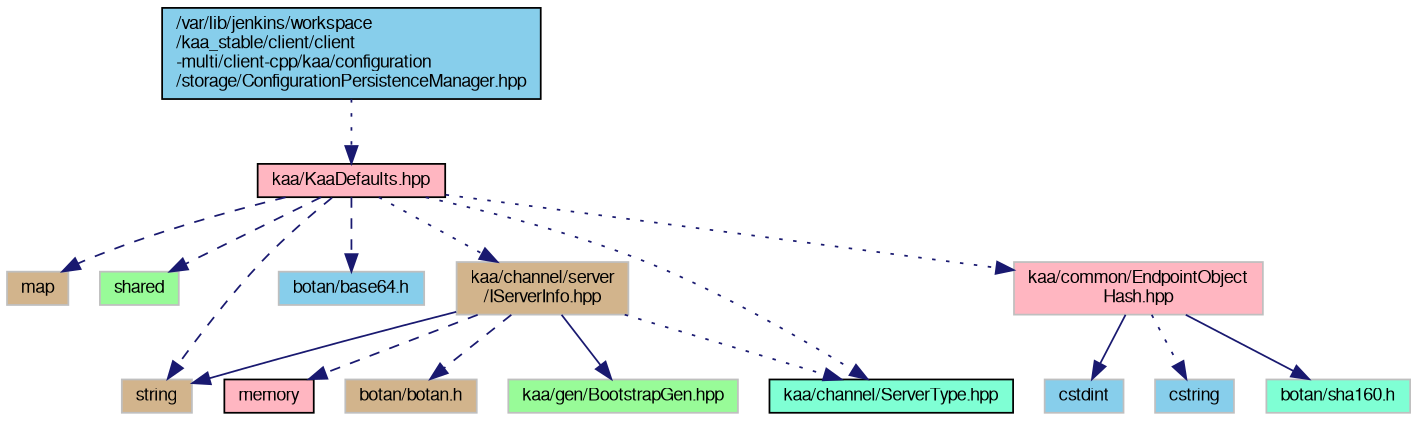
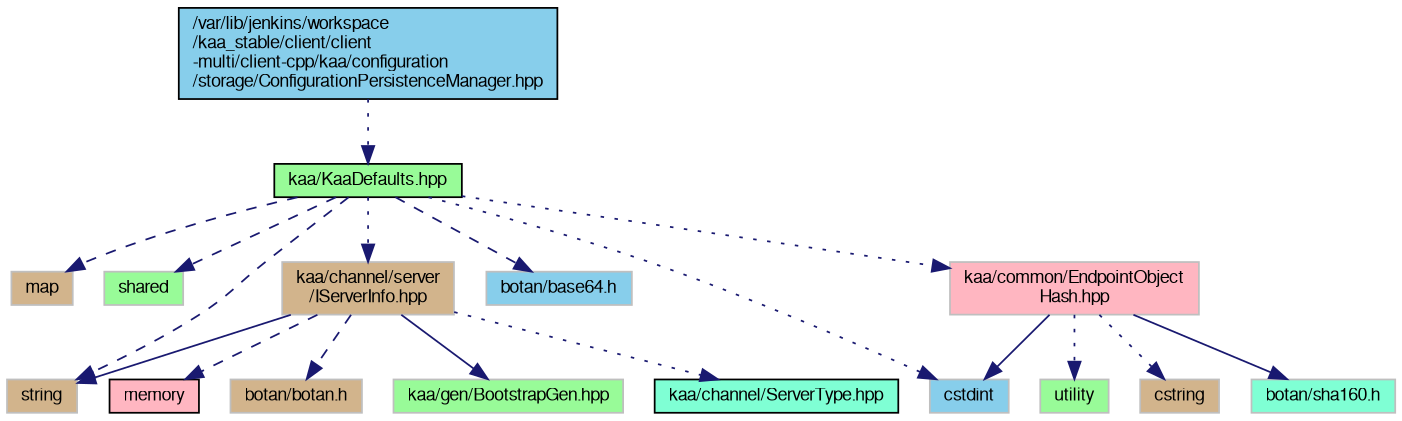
node "kaa/KaaDefaults.hpp": fillcolor lightpink -> palegreen
edge "kaa/KaaDefaults.hpp" -> "kaa/channel/ServerType.hpp": now "kaa/KaaDefaults.hpp" -> "cstdint"
node "utility": added
node "cstring": fillcolor skyblue -> tan
